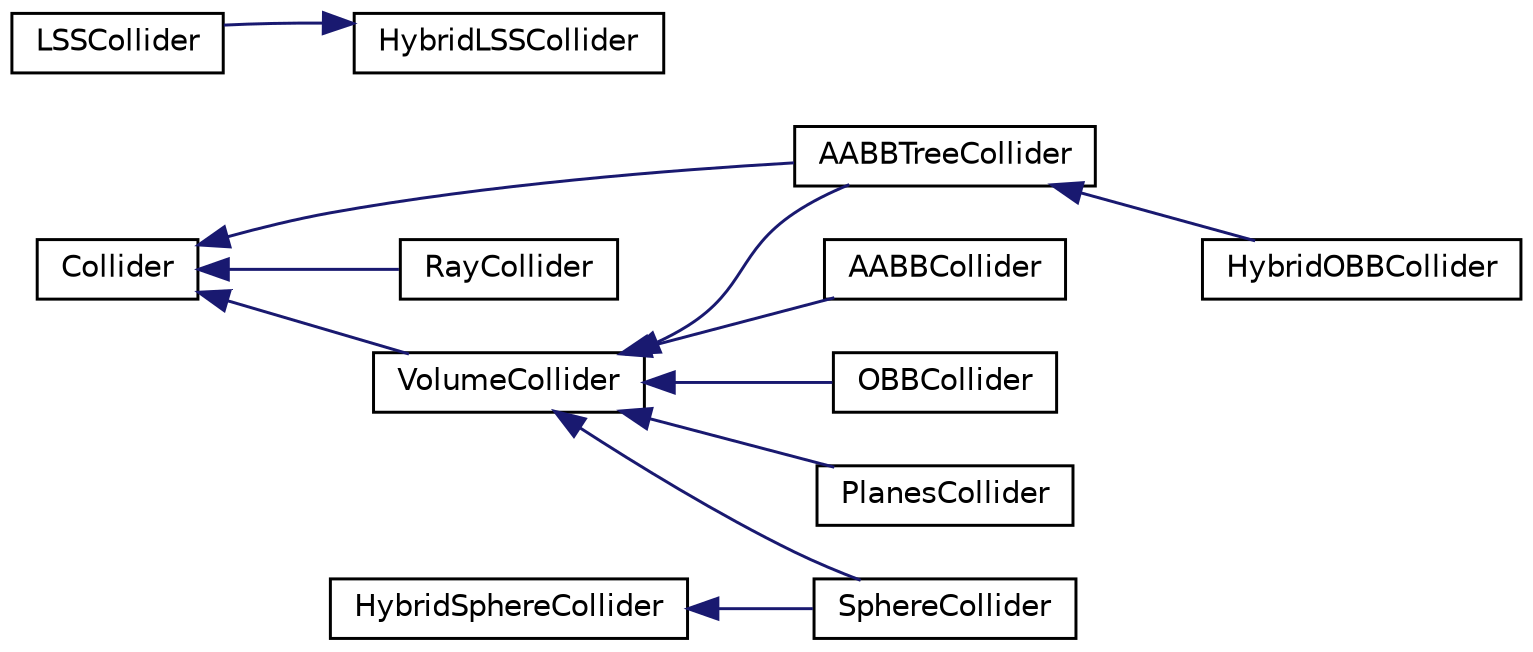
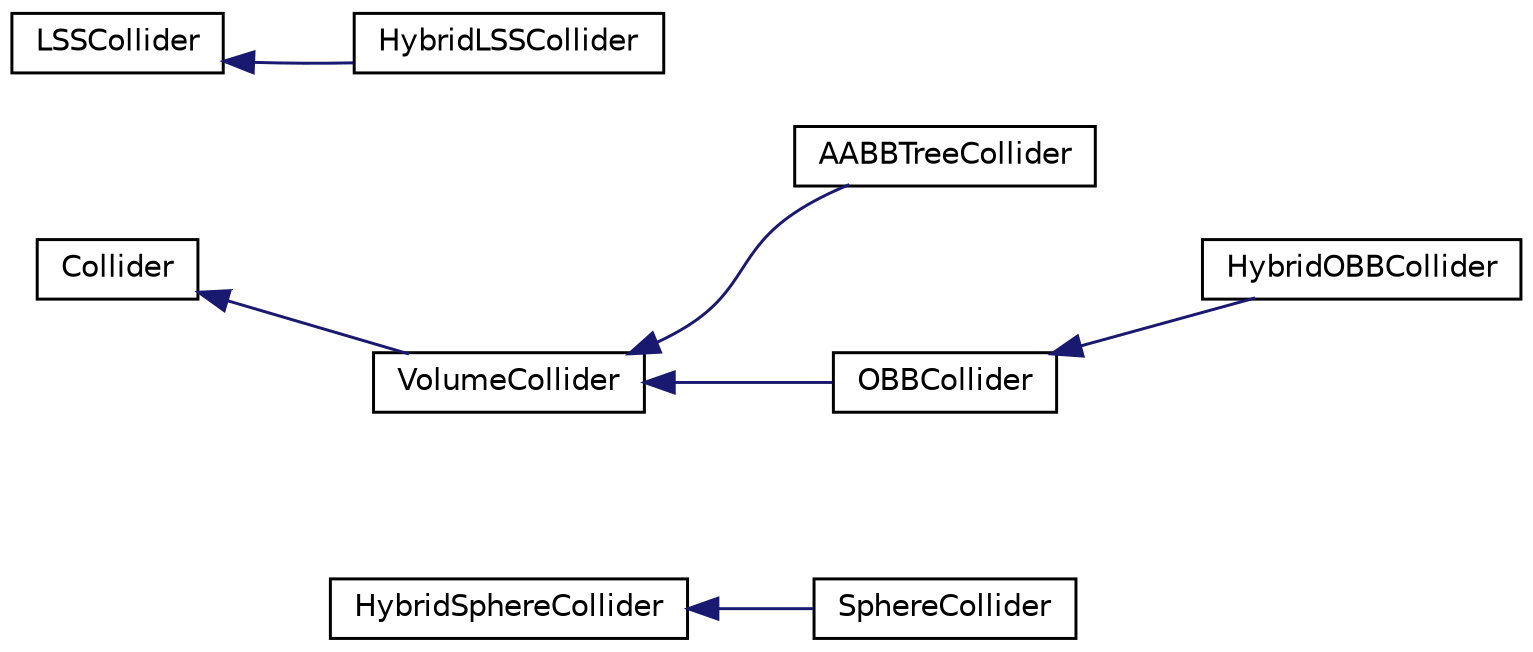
edge "LSSCollider" -> "HybridLSSCollider": reversed
edge "AABBTreeCollider" -> "Collider": removed
edge "HybridOBBCollider" -> "AABBTreeCollider": now "HybridOBBCollider" -> "OBBCollider"
node "RayCollider": removed
node "AABBCollider": removed
node "PlanesCollider": removed
edge "SphereCollider" -> "VolumeCollider": removed
